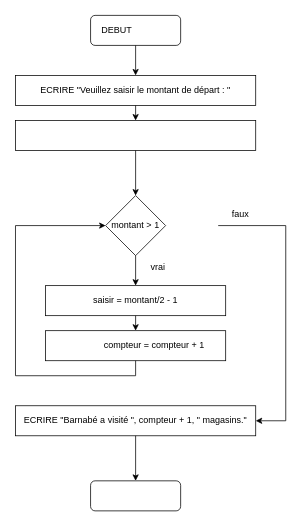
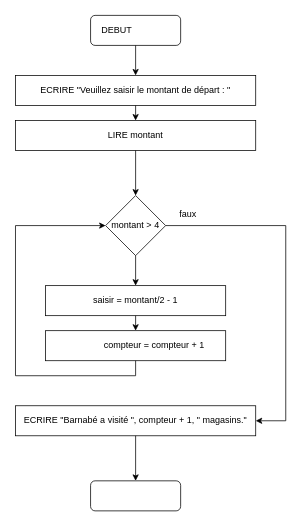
node "LIRE montant": added
node "faux": moved (240, 214) -> (188, 214)
node "montant > 1": label "montant > 1" -> "montant > 4"
node "vrai": removed
